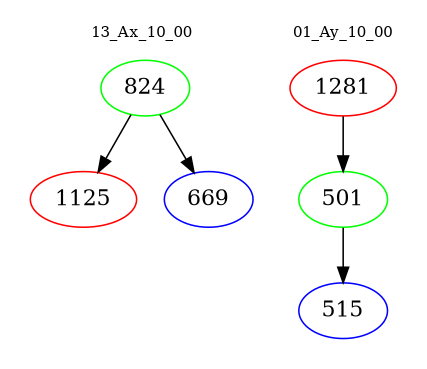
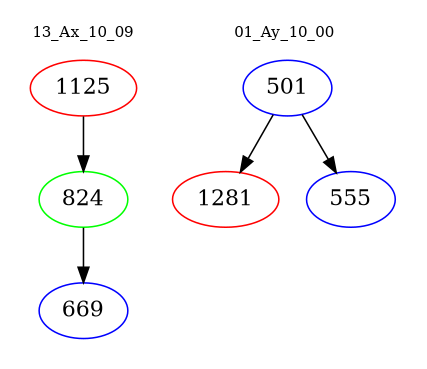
cluster "13_Ax_10_00": label "13_Ax_10_00" -> "13_Ax_10_09"
edge "1281" -> "501": reversed
edge "824" -> "1125": reversed
node "501": color green -> blue
node "515": label "515" -> "555"
